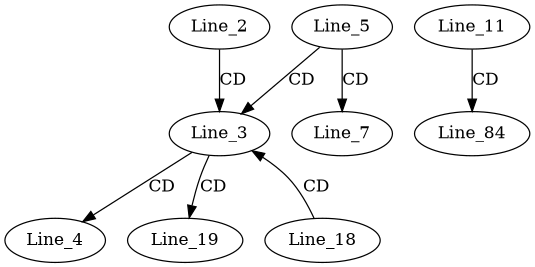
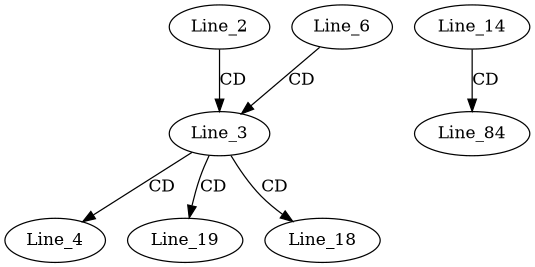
node "Line_5": label "Line_5" -> "Line_6"
node "Line_11": label "Line_11" -> "Line_14"
node "Line_7": removed
edge "Line_18" -> "Line_3": reversed
